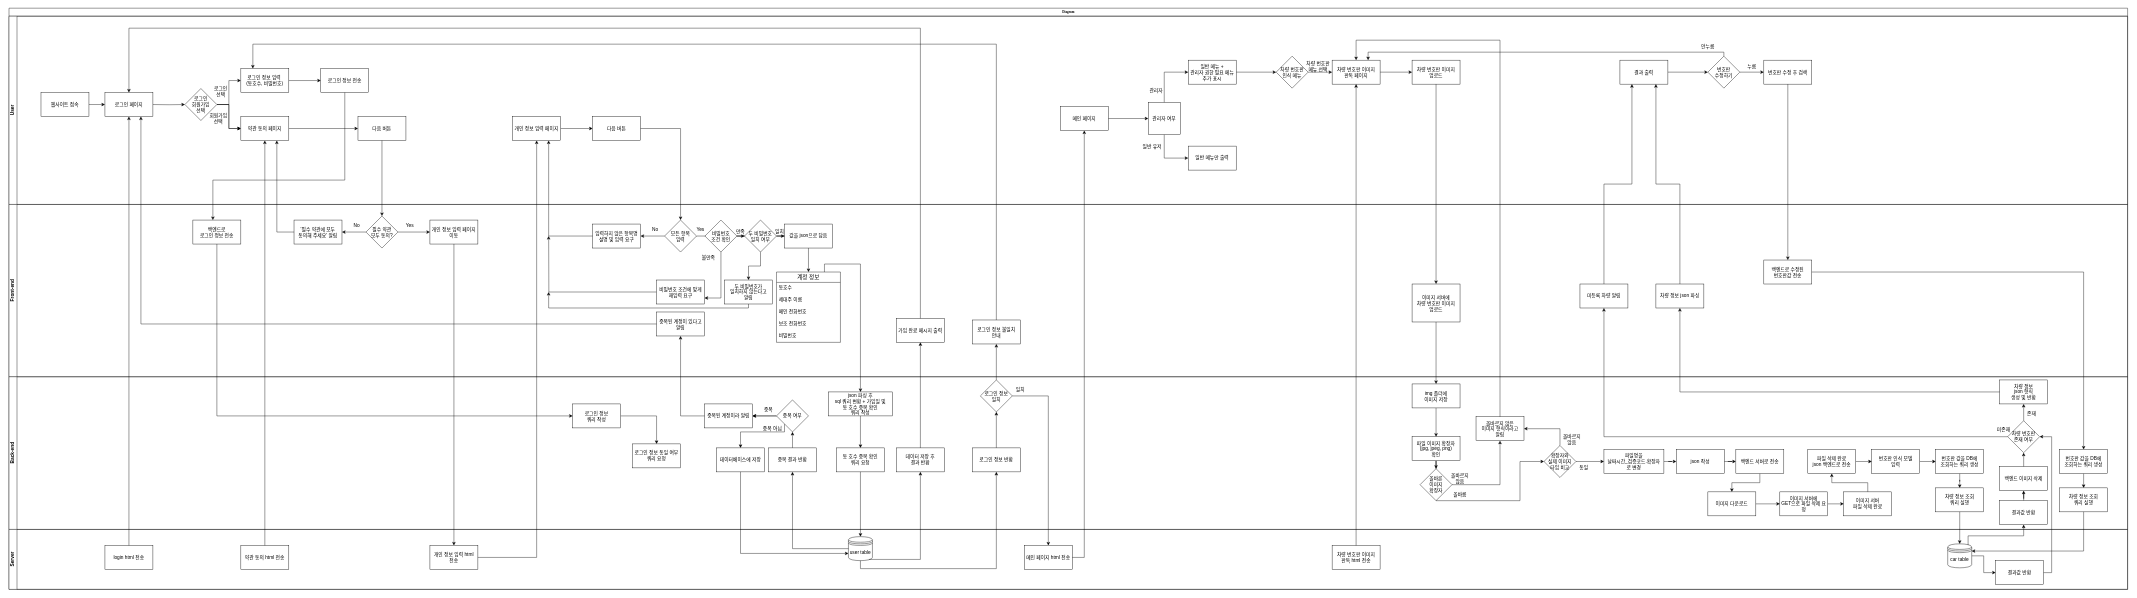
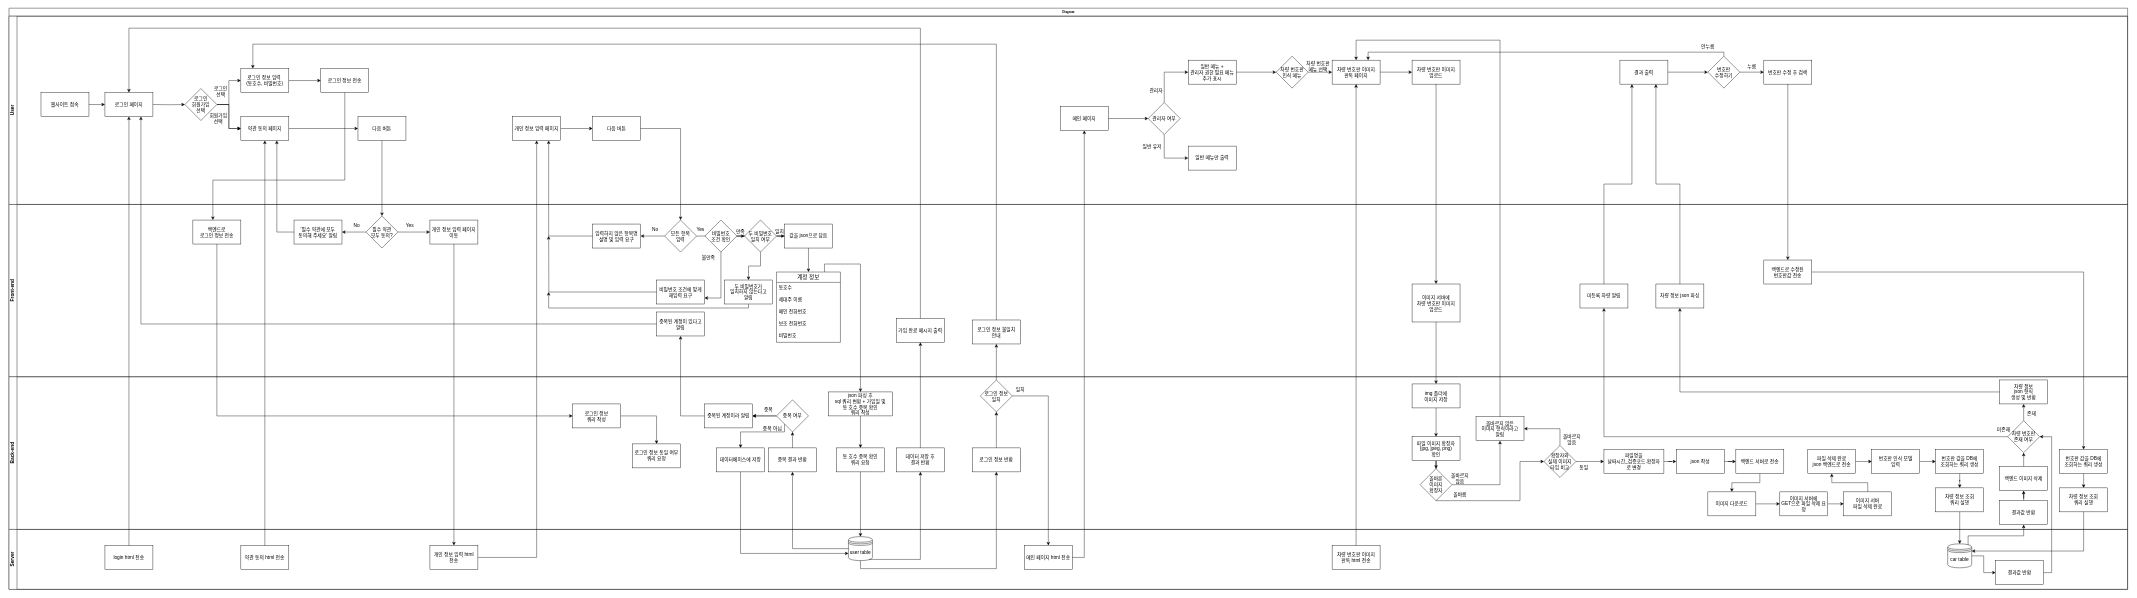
node "관리자 여부": shape rectangle -> diamond
